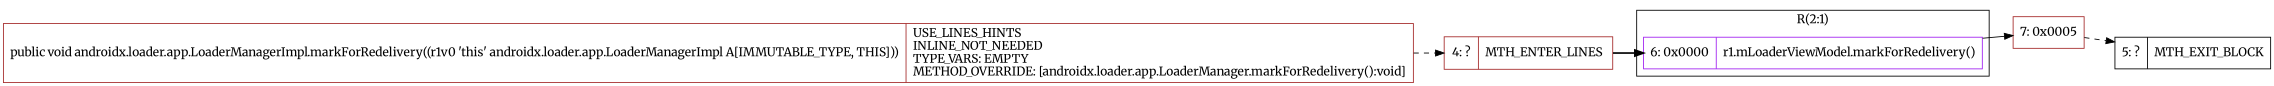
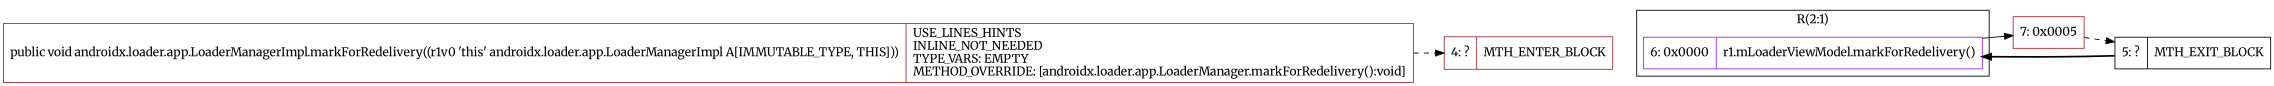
node "4: ?": text "MTH_ENTER_LINES" -> "MTH_ENTER_BLOCK"
edge "4: ?" -> "6: 0x0000": now "5: ?" -> "6: 0x0000"
